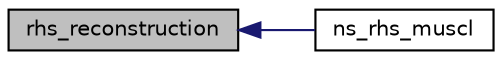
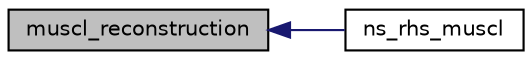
node "rhs_reconstruction": label "rhs_reconstruction" -> "muscl_reconstruction"
